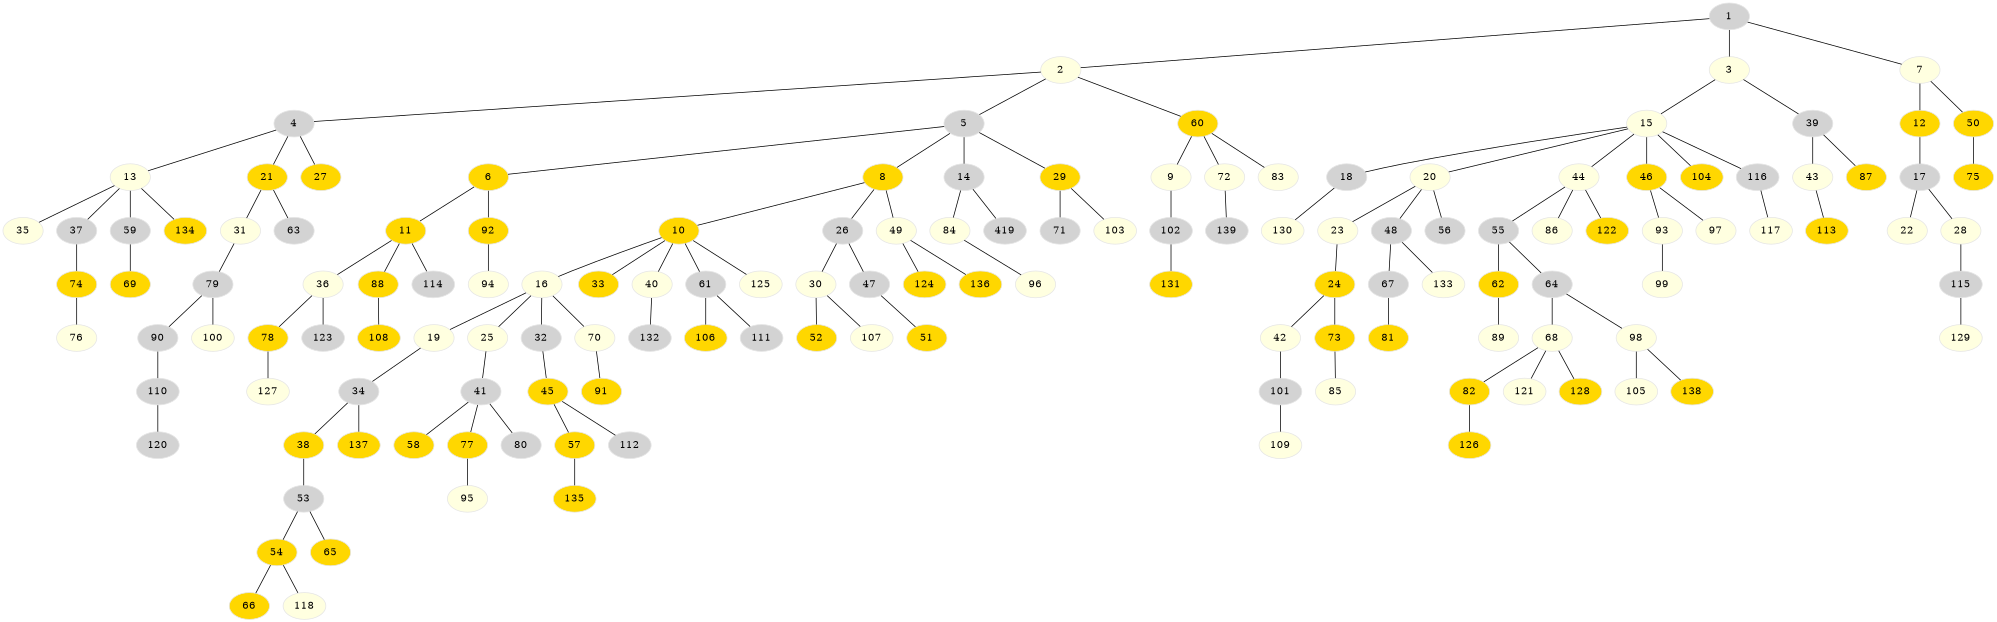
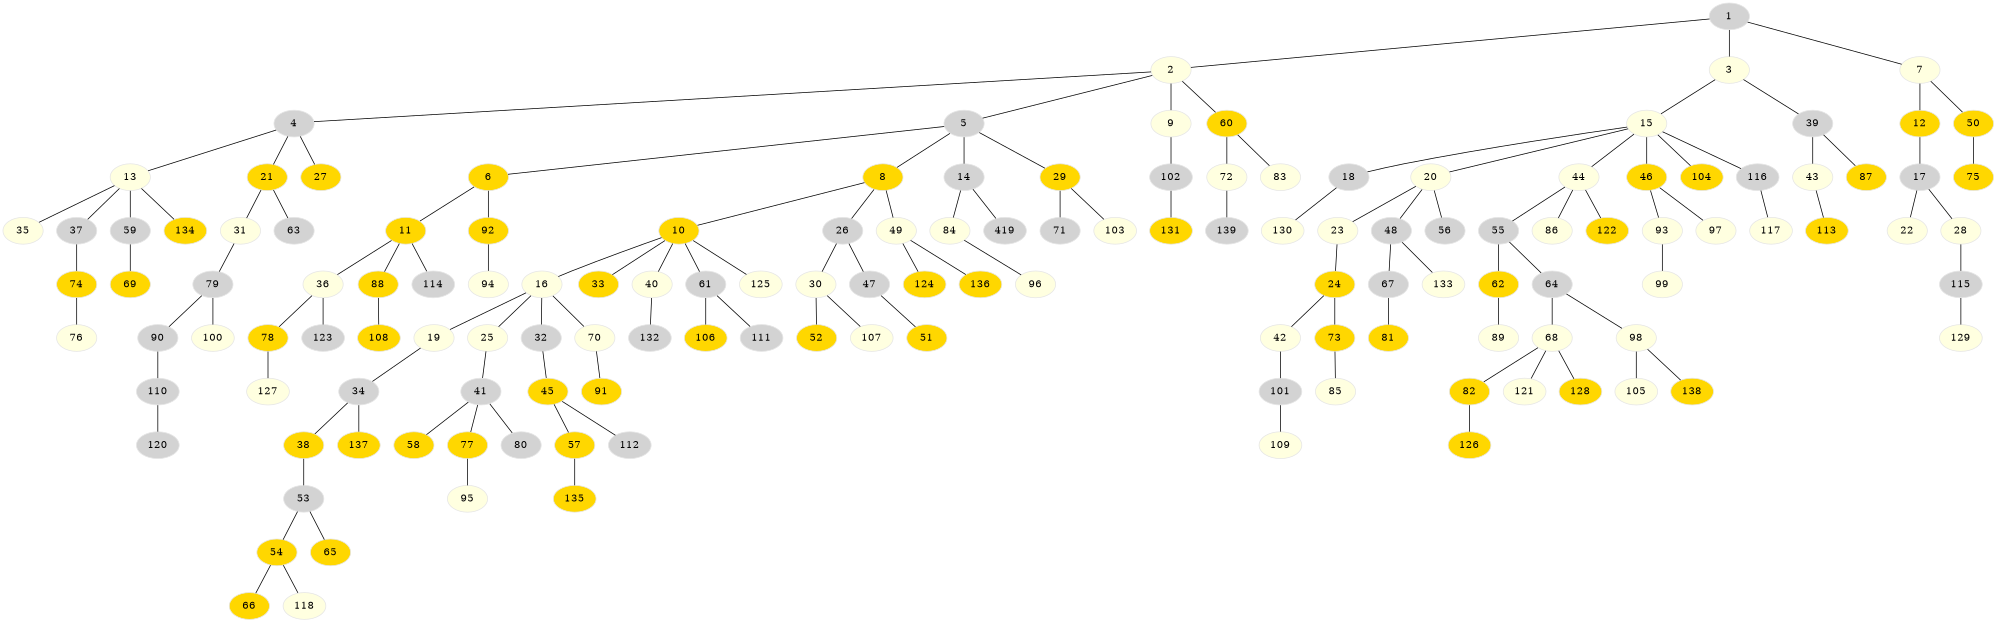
edge "60" -- "9": now "2" -- "9"
